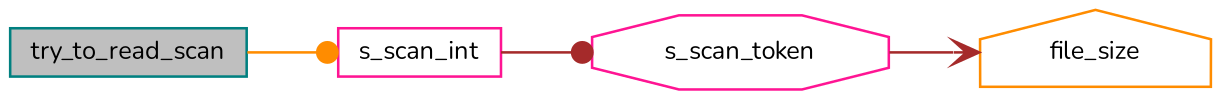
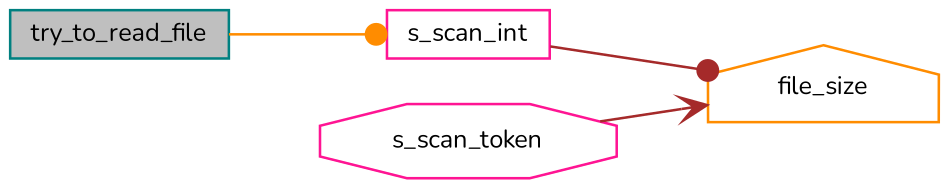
node "try_to_read_scan": label "try_to_read_scan" -> "try_to_read_file"
edge "s_scan_int" -> "s_scan_token": now "s_scan_int" -> "file_size"
